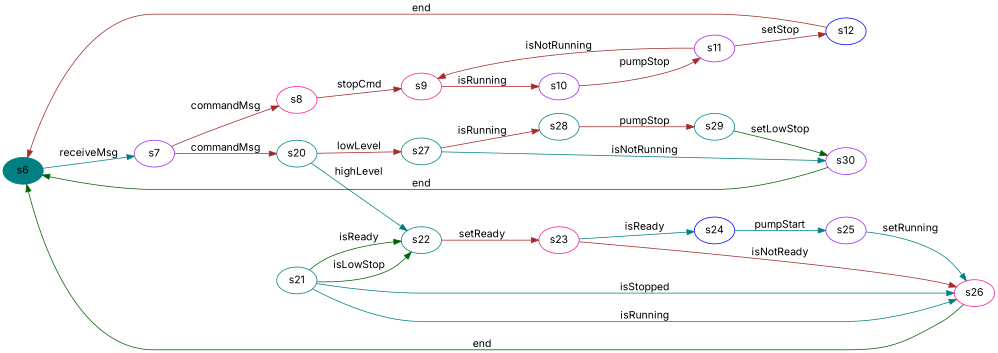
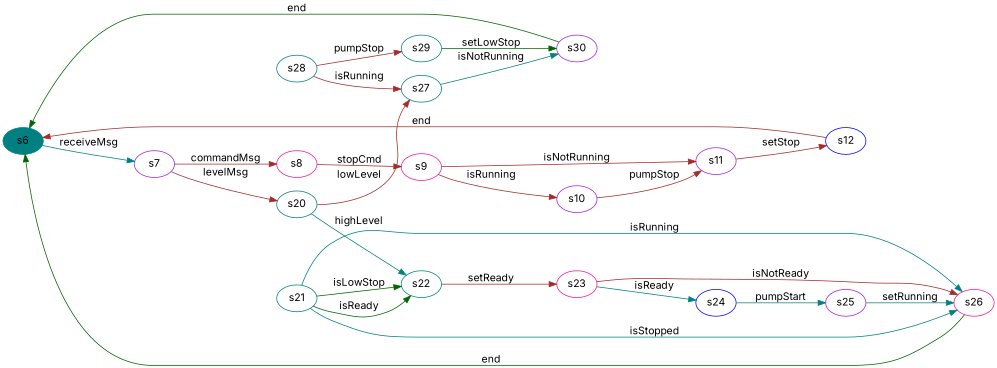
edge "s11" -> "s9": reversed
edge "s27" -> "s28": reversed
edge "s7" -> "s20": label " commandMsg " -> " levelMsg "
